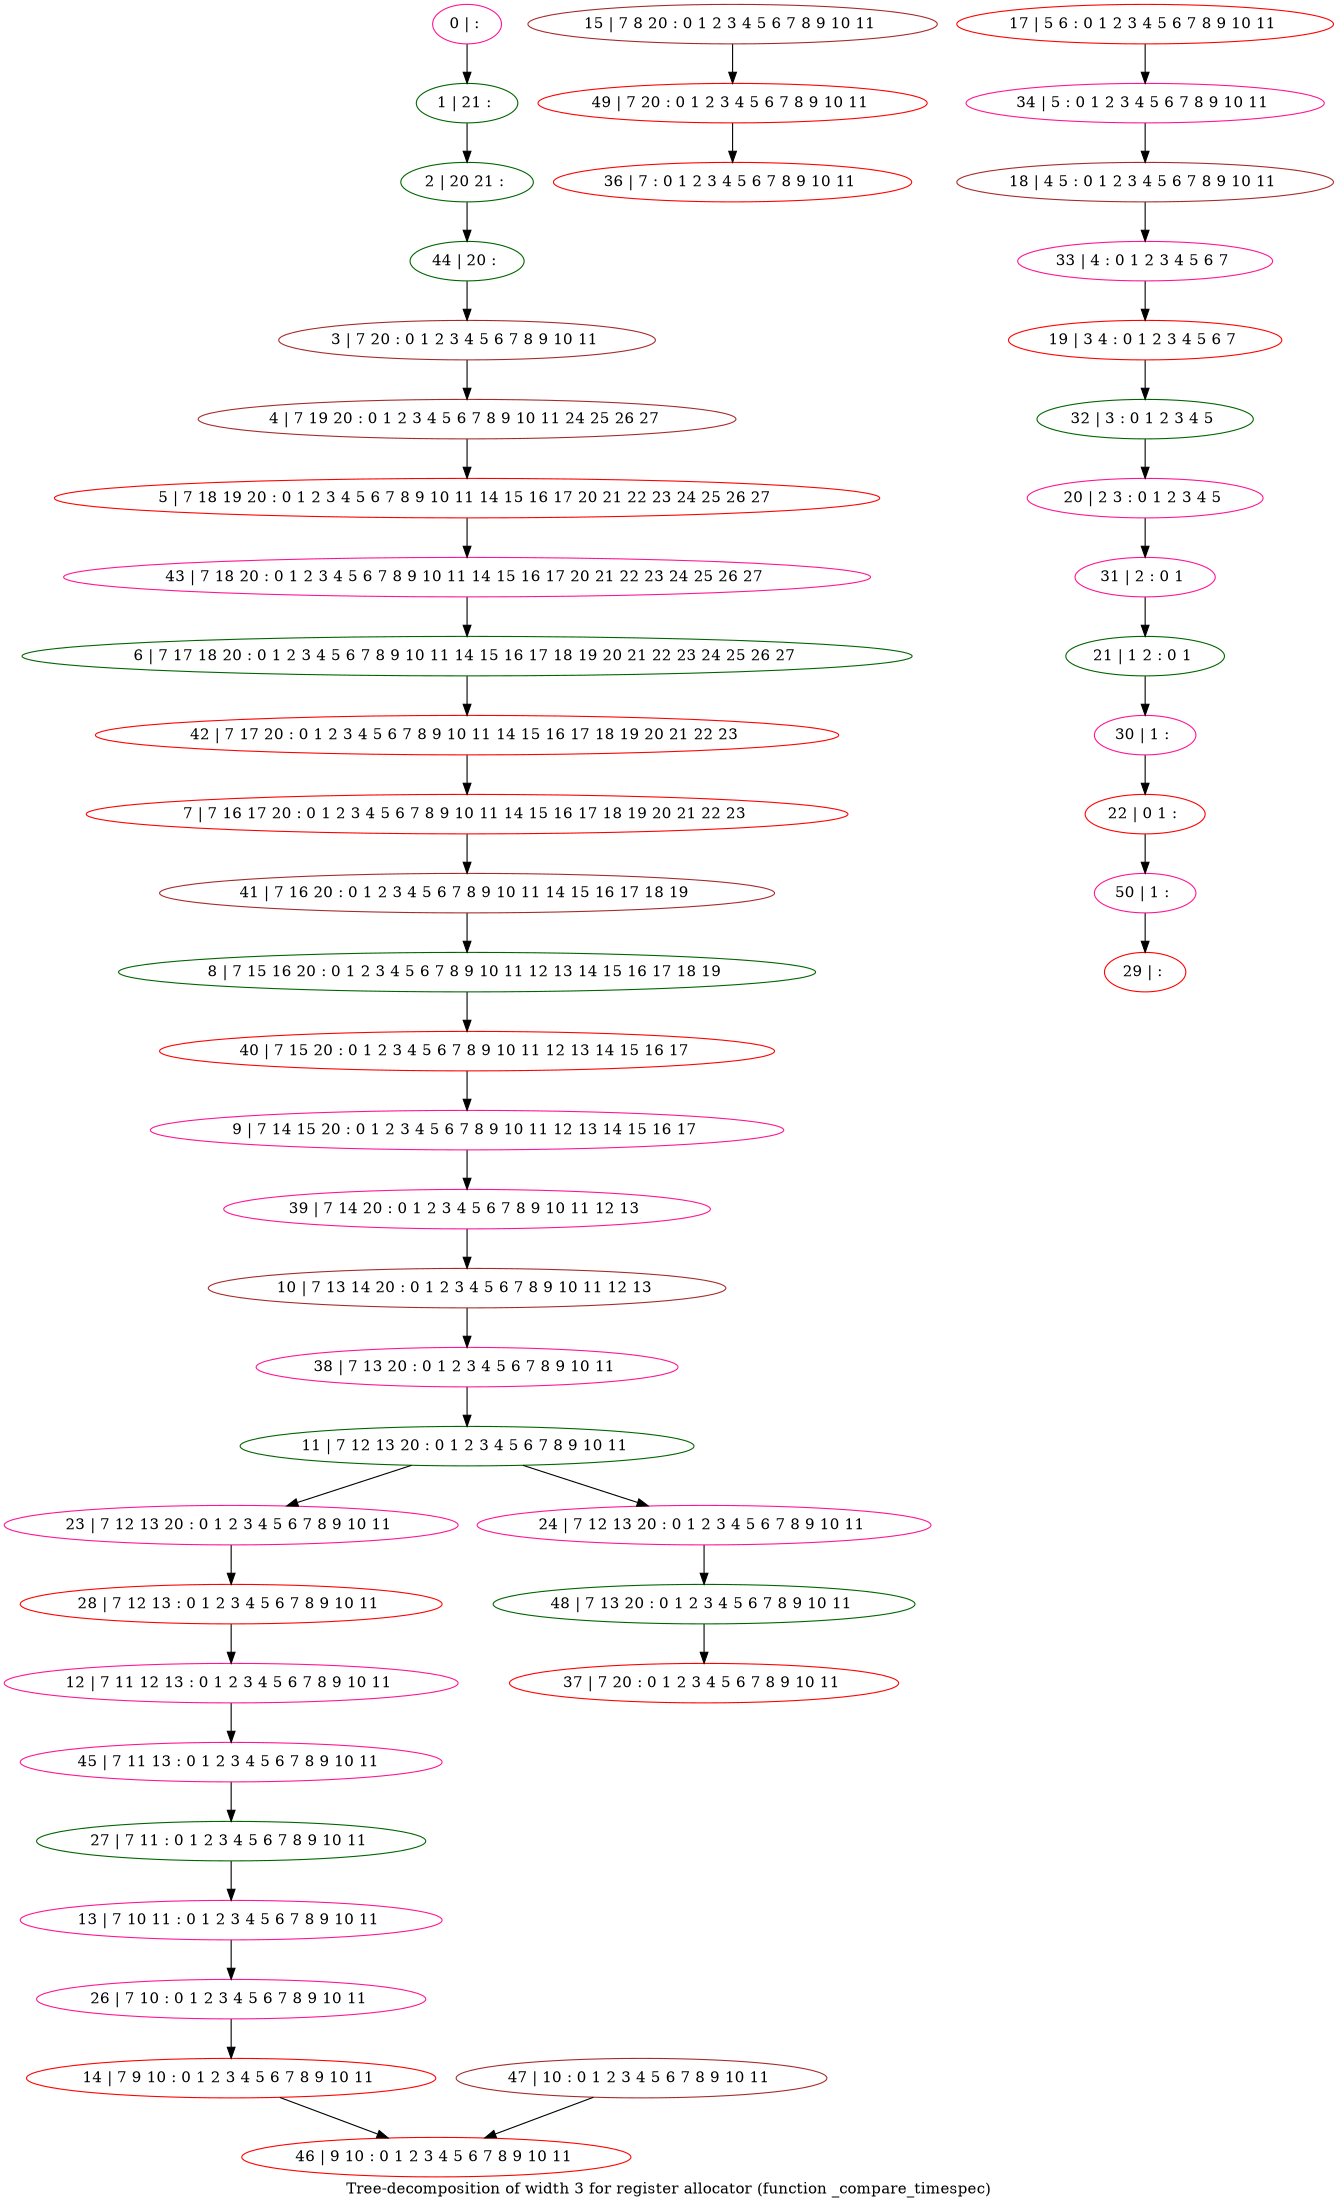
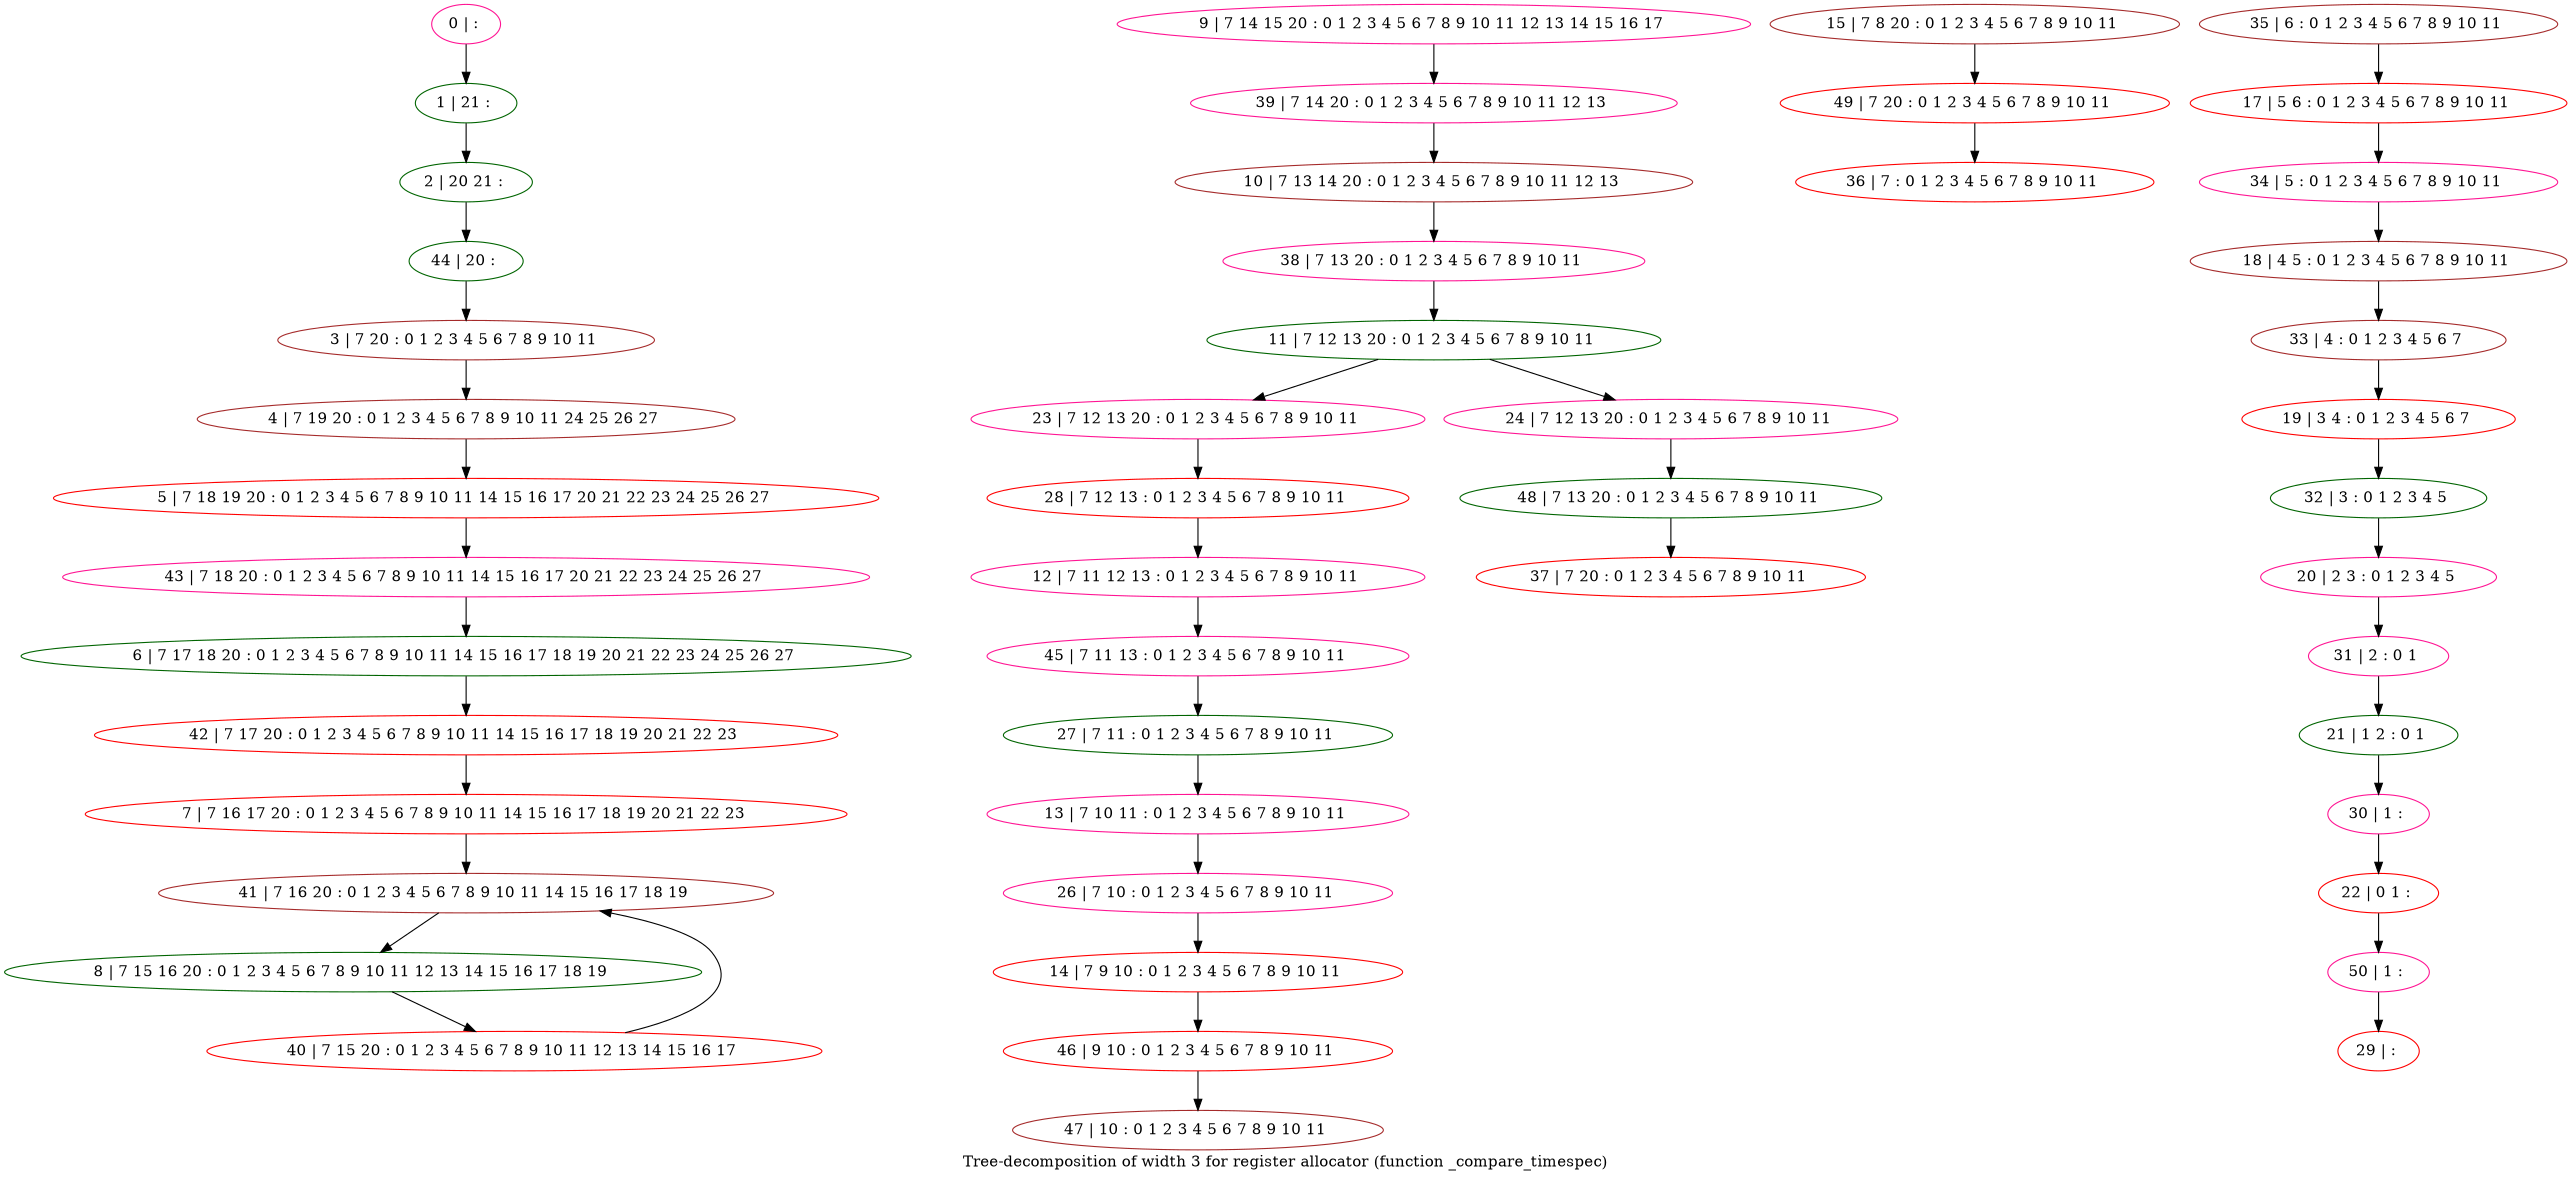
node "35 | 6 : 0 1 2 3 4 5 6 7 8 9 10 11": added
node "33 | 4 : 0 1 2 3 4 5 6 7": color deeppink -> brown
edge "40 | 7 15 20 : 0 1 2 3 4 5 6 7 8 9 10 11 12 13 14 15 16 17" -> "9 | 7 14 15 20 : 0 1 2 3 4 5 6 7 8 9 10 11 12 13 14 15 16 17": now "40 | 7 15 20 : 0 1 2 3 4 5 6 7 8 9 10 11 12 13 14 15 16 17" -> "41 | 7 16 20 : 0 1 2 3 4 5 6 7 8 9 10 11 14 15 16 17 18 19"
edge "47 | 10 : 0 1 2 3 4 5 6 7 8 9 10 11" -> "46 | 9 10 : 0 1 2 3 4 5 6 7 8 9 10 11": reversed
